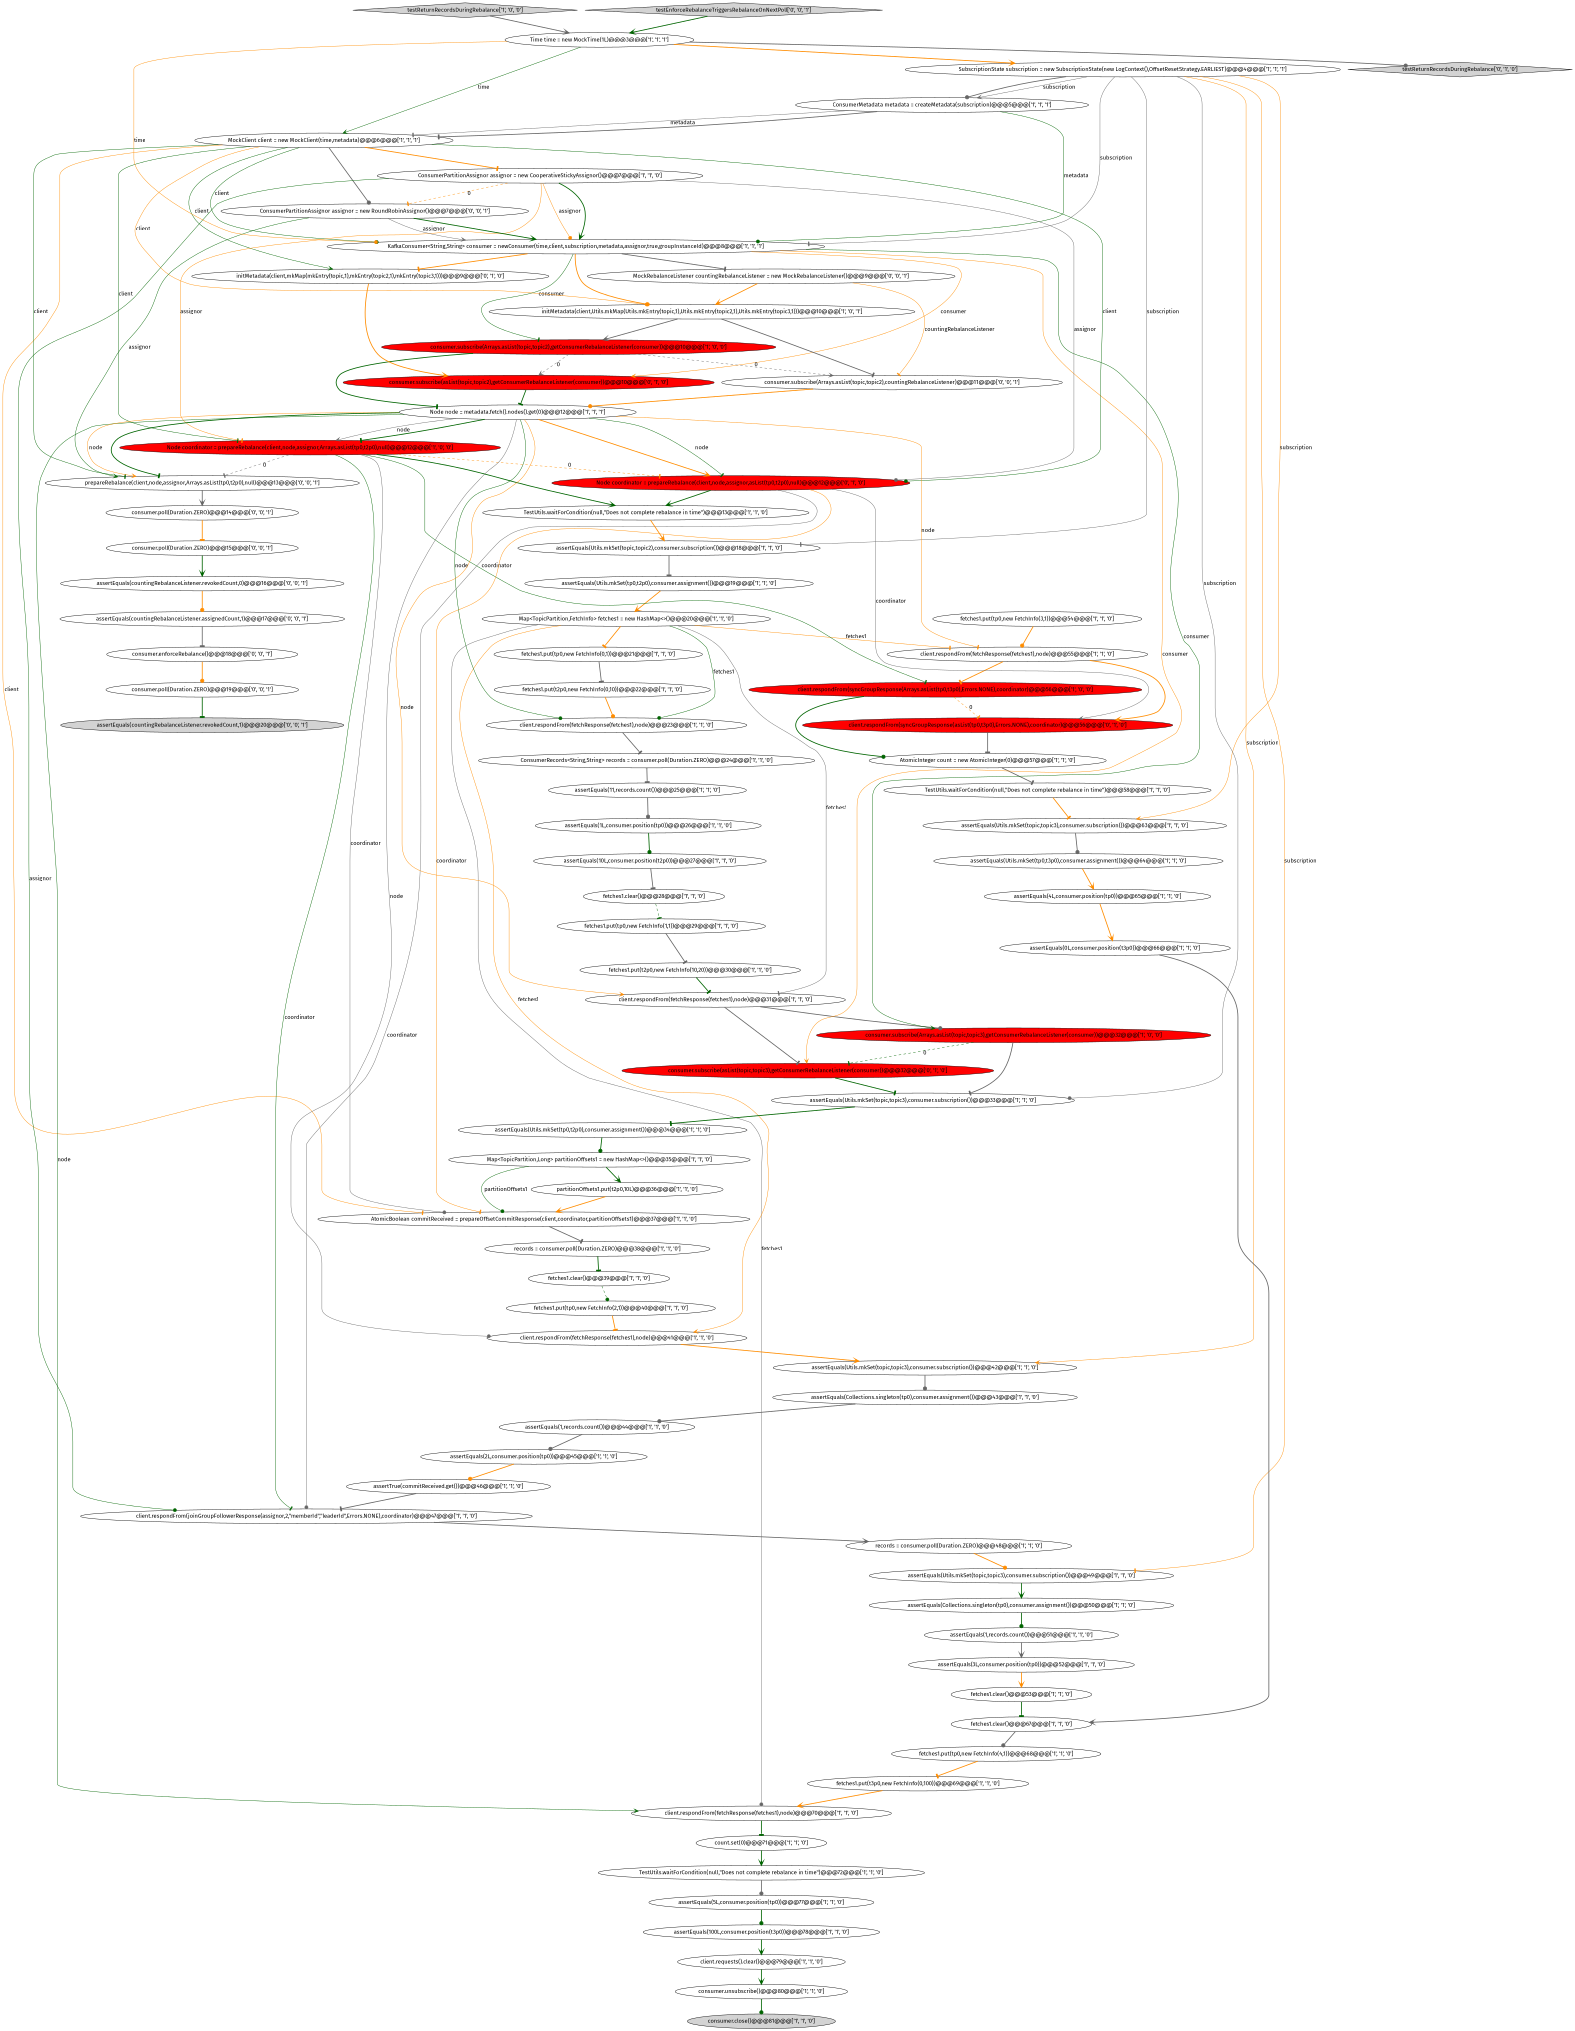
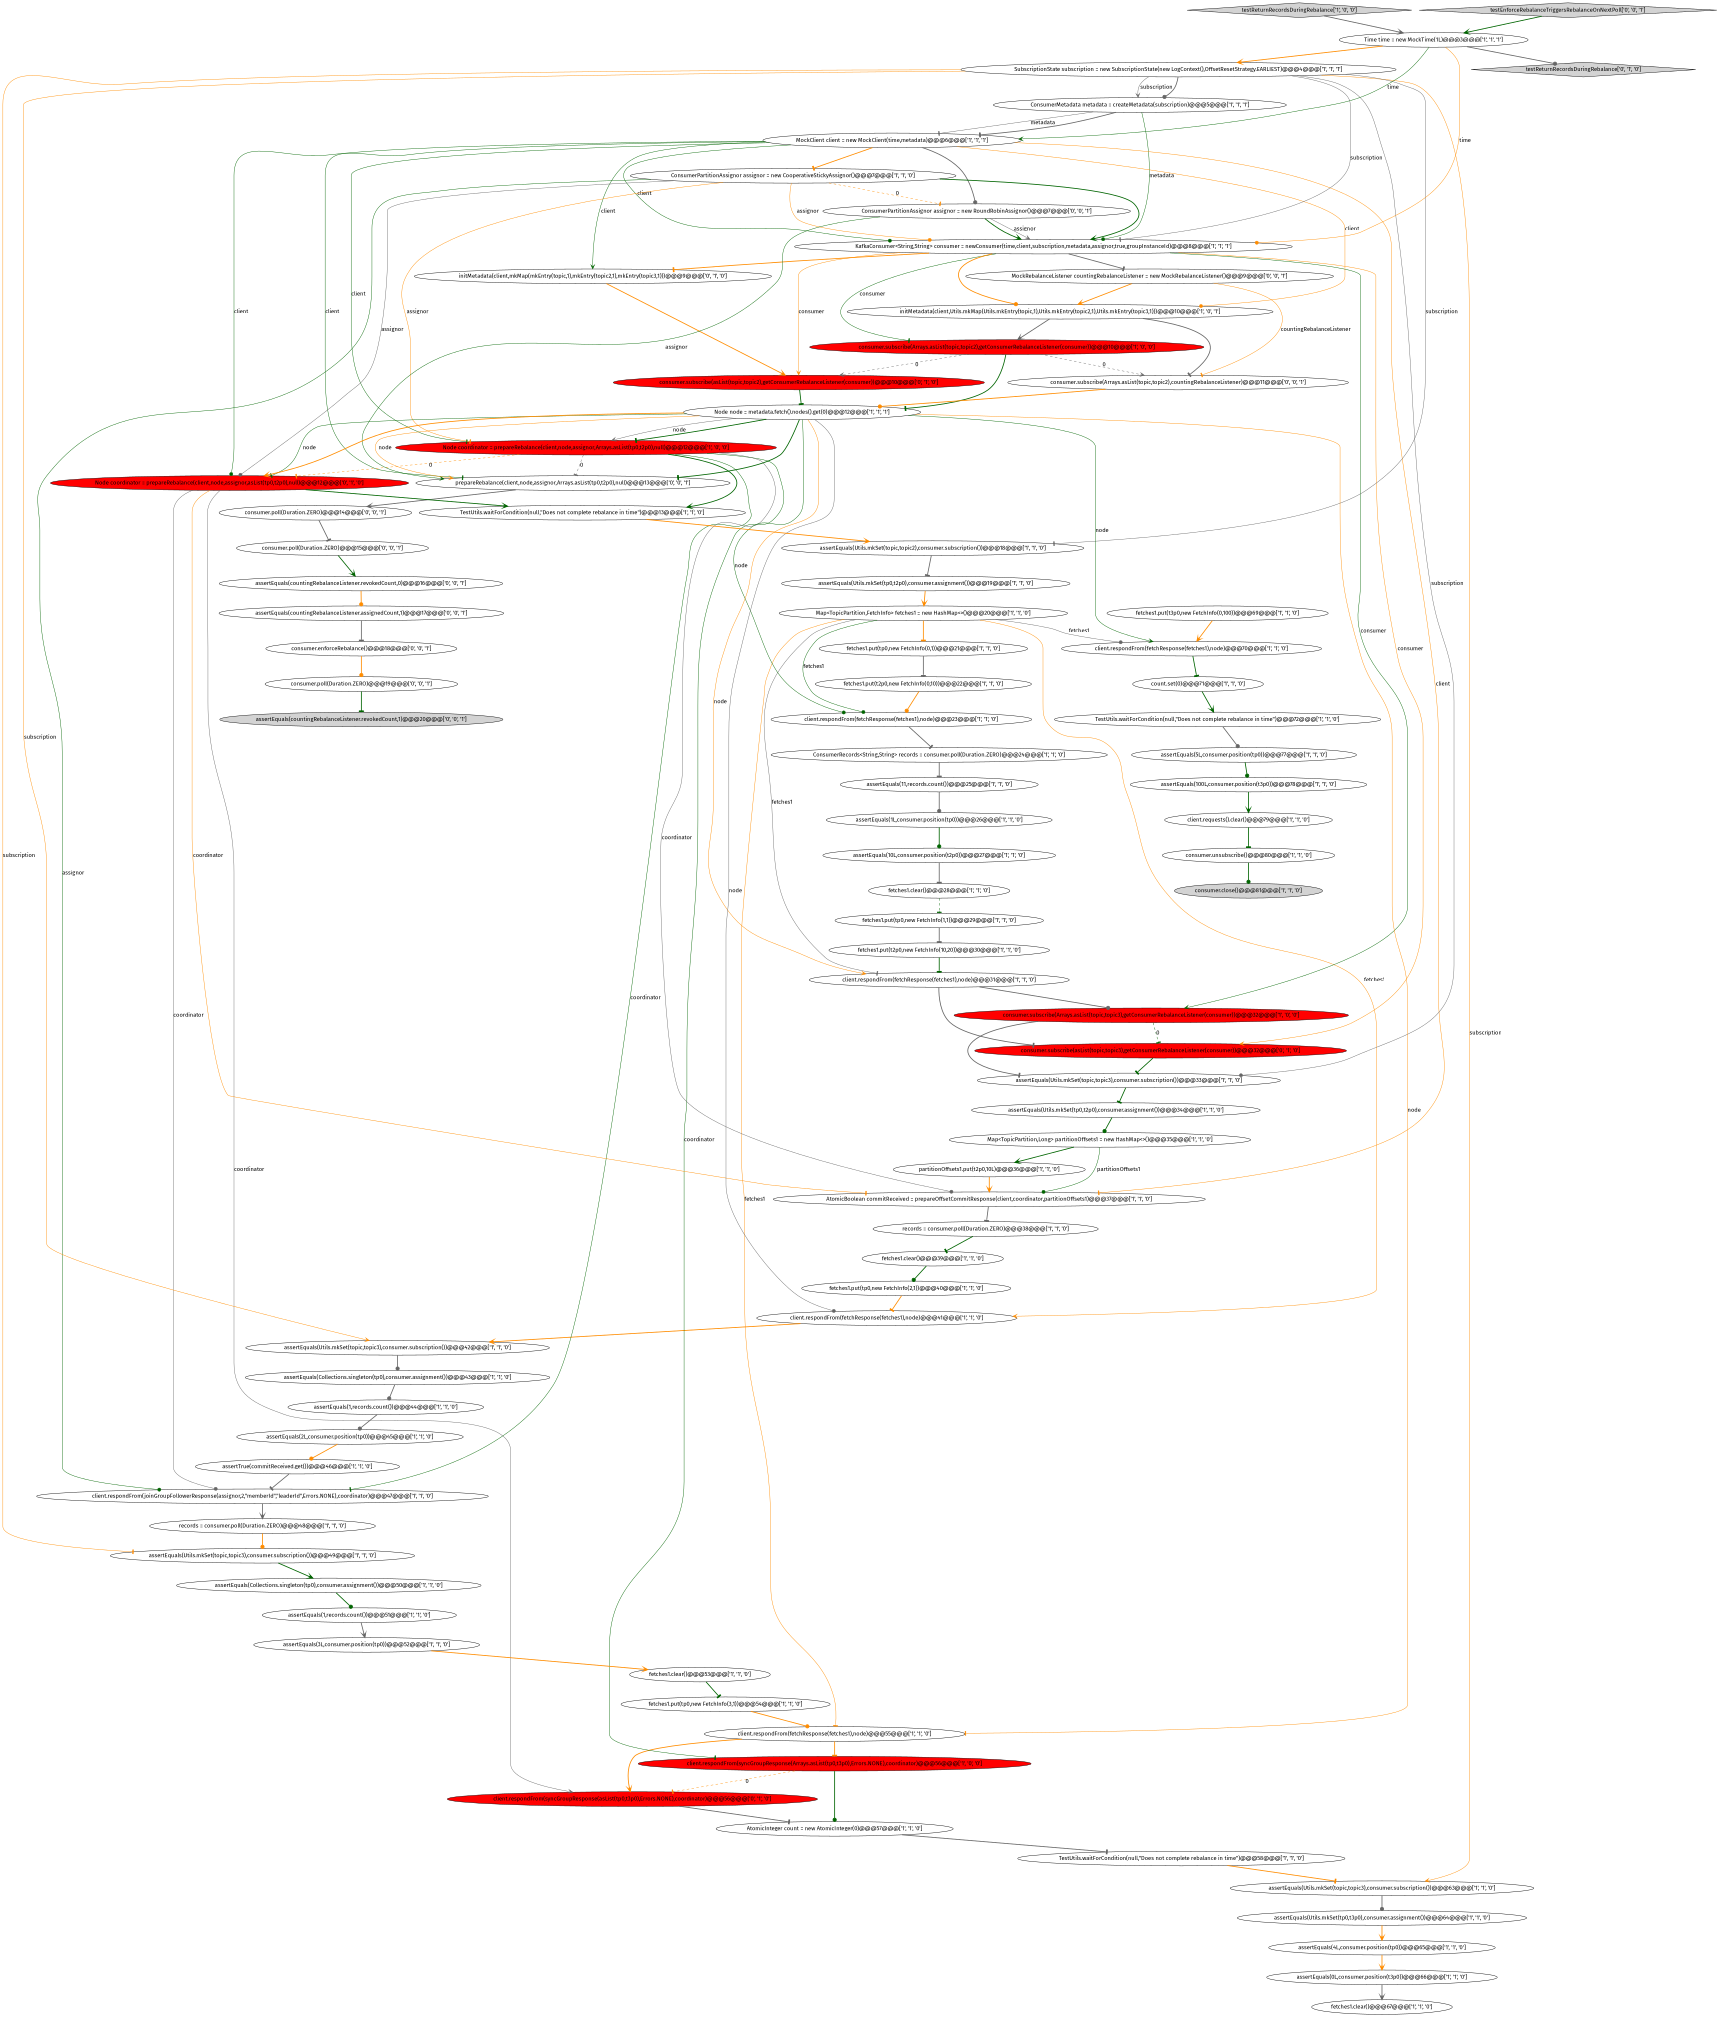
edge "consumer.poll(Duration.ZERO)@@@14@@@['0', '0', '1']" -> "consumer.poll(Duration.ZERO)@@@15@@@['0', '0', '1']": color darkorange -> gray40
edge "fetches1.clear()@@@39@@@['1', '1', '0']" -> "fetches1.put(tp0,new FetchInfo(2,1))@@@40@@@['1', '1', '0']": style dashed -> bold
edge "fetches1.clear()@@@53@@@['1', '1', '0']" -> "fetches1.clear()@@@67@@@['1', '1', '0']": now "fetches1.clear()@@@53@@@['1', '1', '0']" -> "fetches1.put(tp0,new FetchInfo(3,1))@@@54@@@['1', '1', '0']"
node "fetches1.put(tp0,new FetchInfo(4,1))@@@68@@@['1', '1', '0']": removed
edge "client.requests().clear()@@@79@@@['1', '1', '0']" -> "consumer.unsubscribe()@@@80@@@['1', '1', '0']": arrowhead vee -> tee
